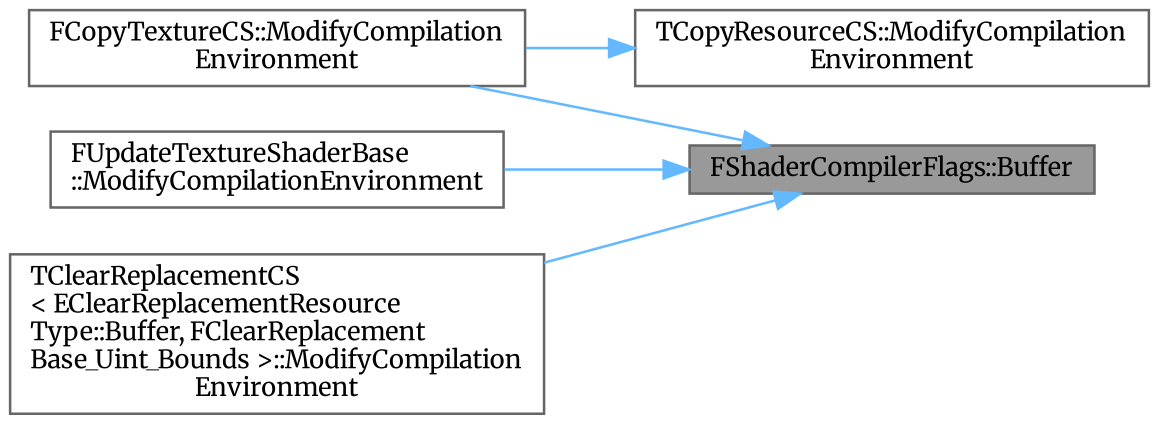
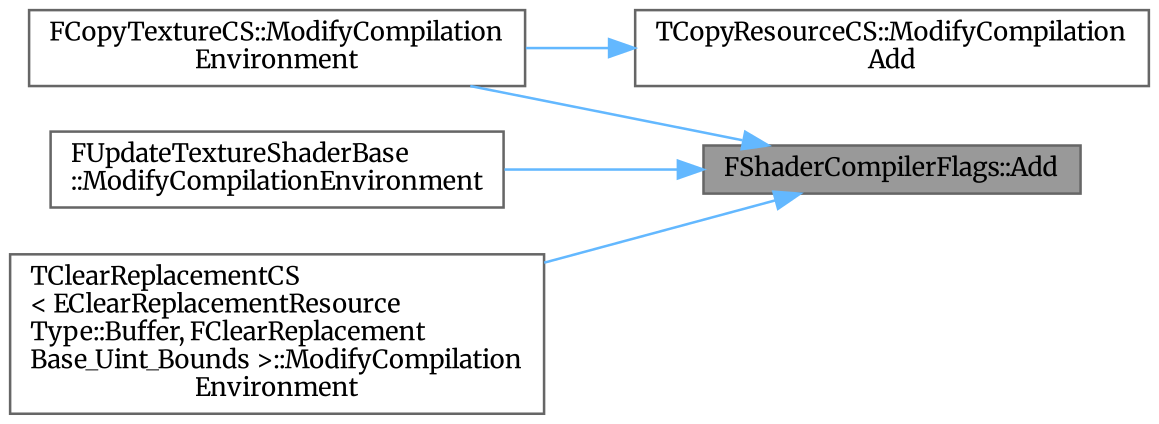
node "TCopyResourceCS::ModifyCompilation Environment": label "TCopyResourceCS::ModifyCompilation Environment" -> "TCopyResourceCS::ModifyCompilation Add"
node "FShaderCompilerFlags::Buffer": label "FShaderCompilerFlags::Buffer" -> "FShaderCompilerFlags::Add"
